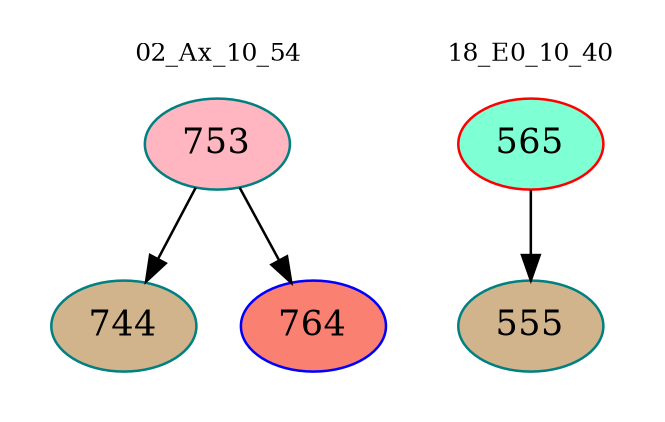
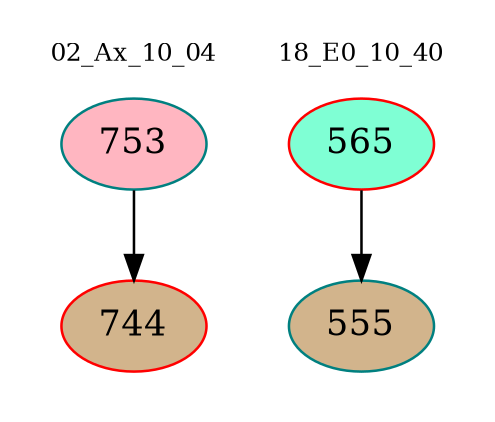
cluster "02_Ax_10_54": label "02_Ax_10_54" -> "02_Ax_10_04"
node "744": color teal -> red
node "764": removed
